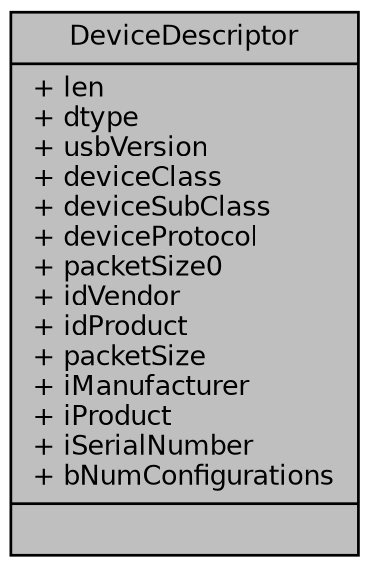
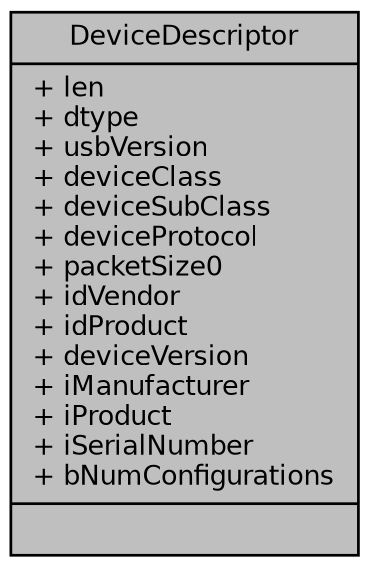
node "DeviceDescriptor": text "+ packetSize" -> "+ deviceVersion"
